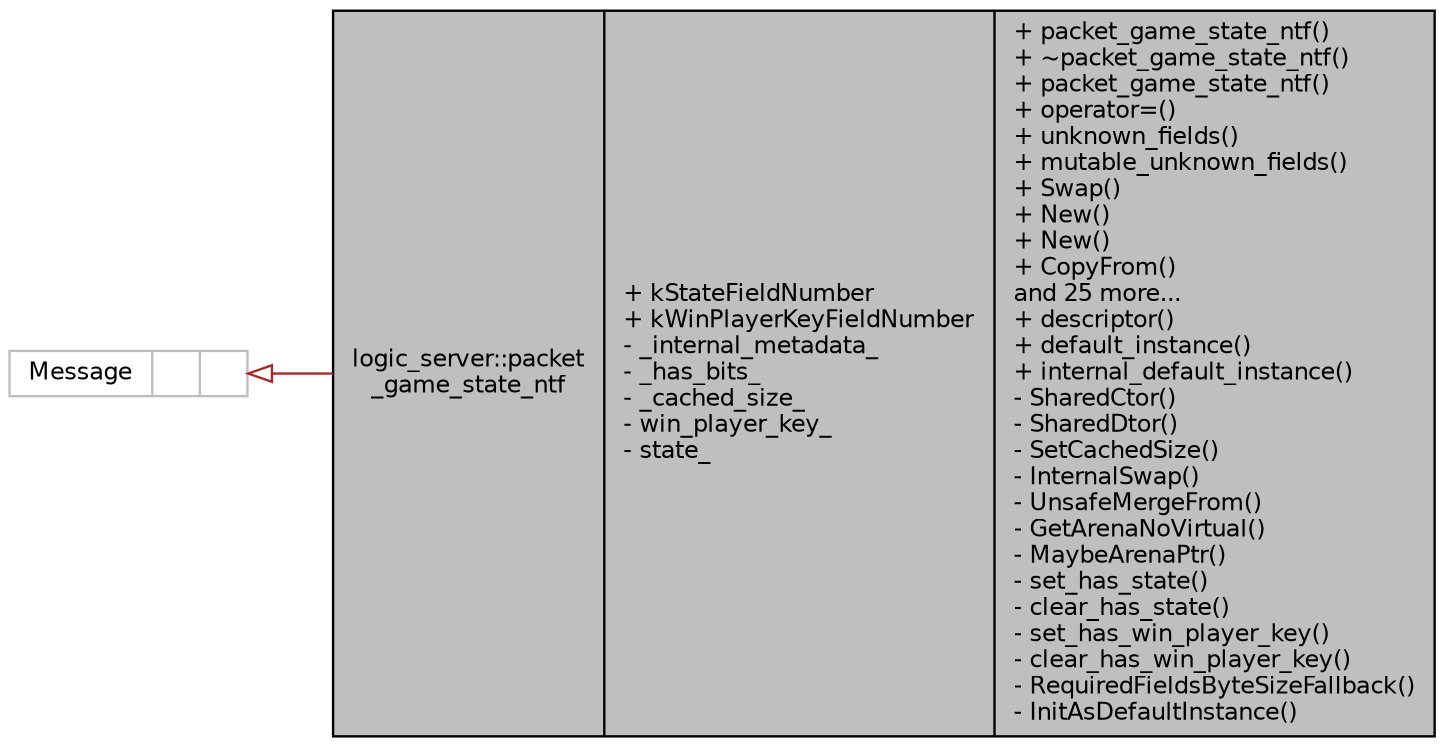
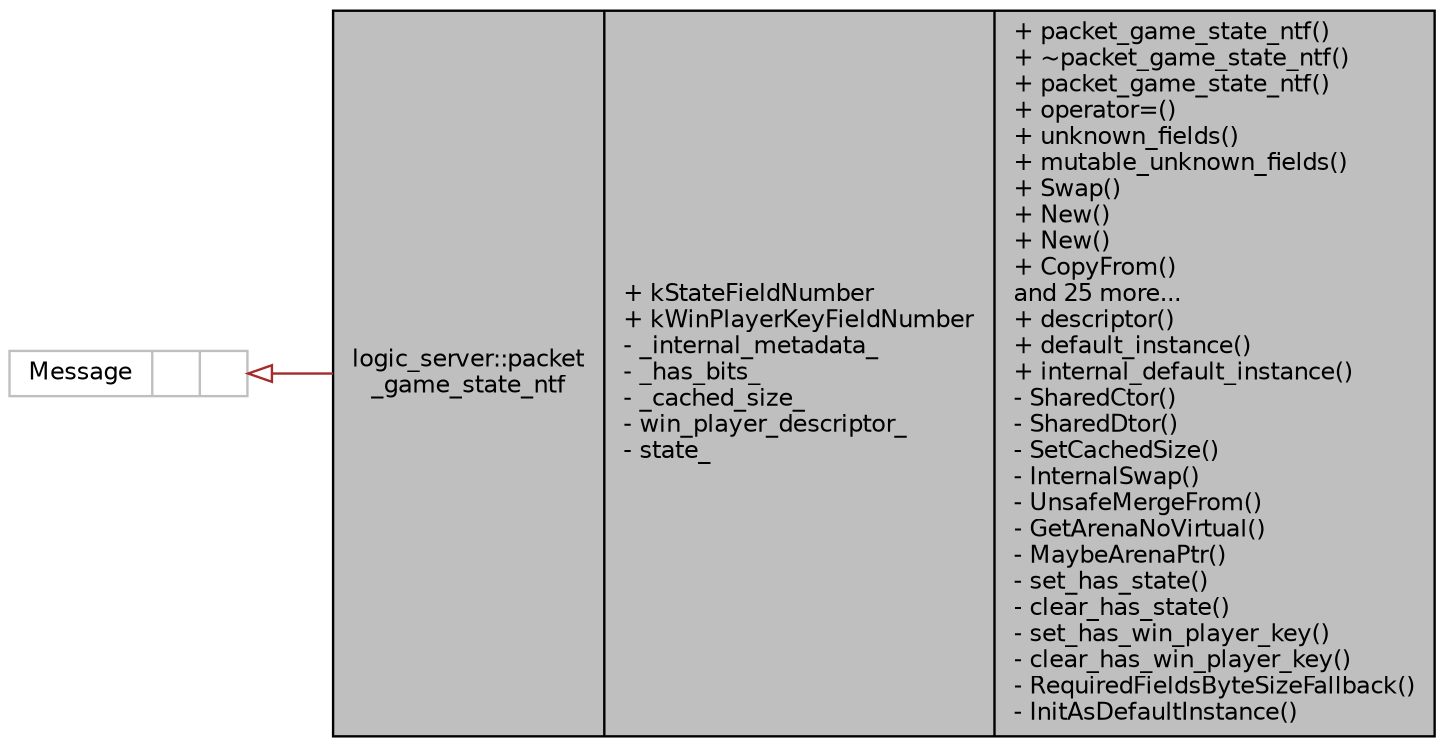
node "logic_server::packet": text "- win_player_key_" -> "- win_player_descriptor_"
